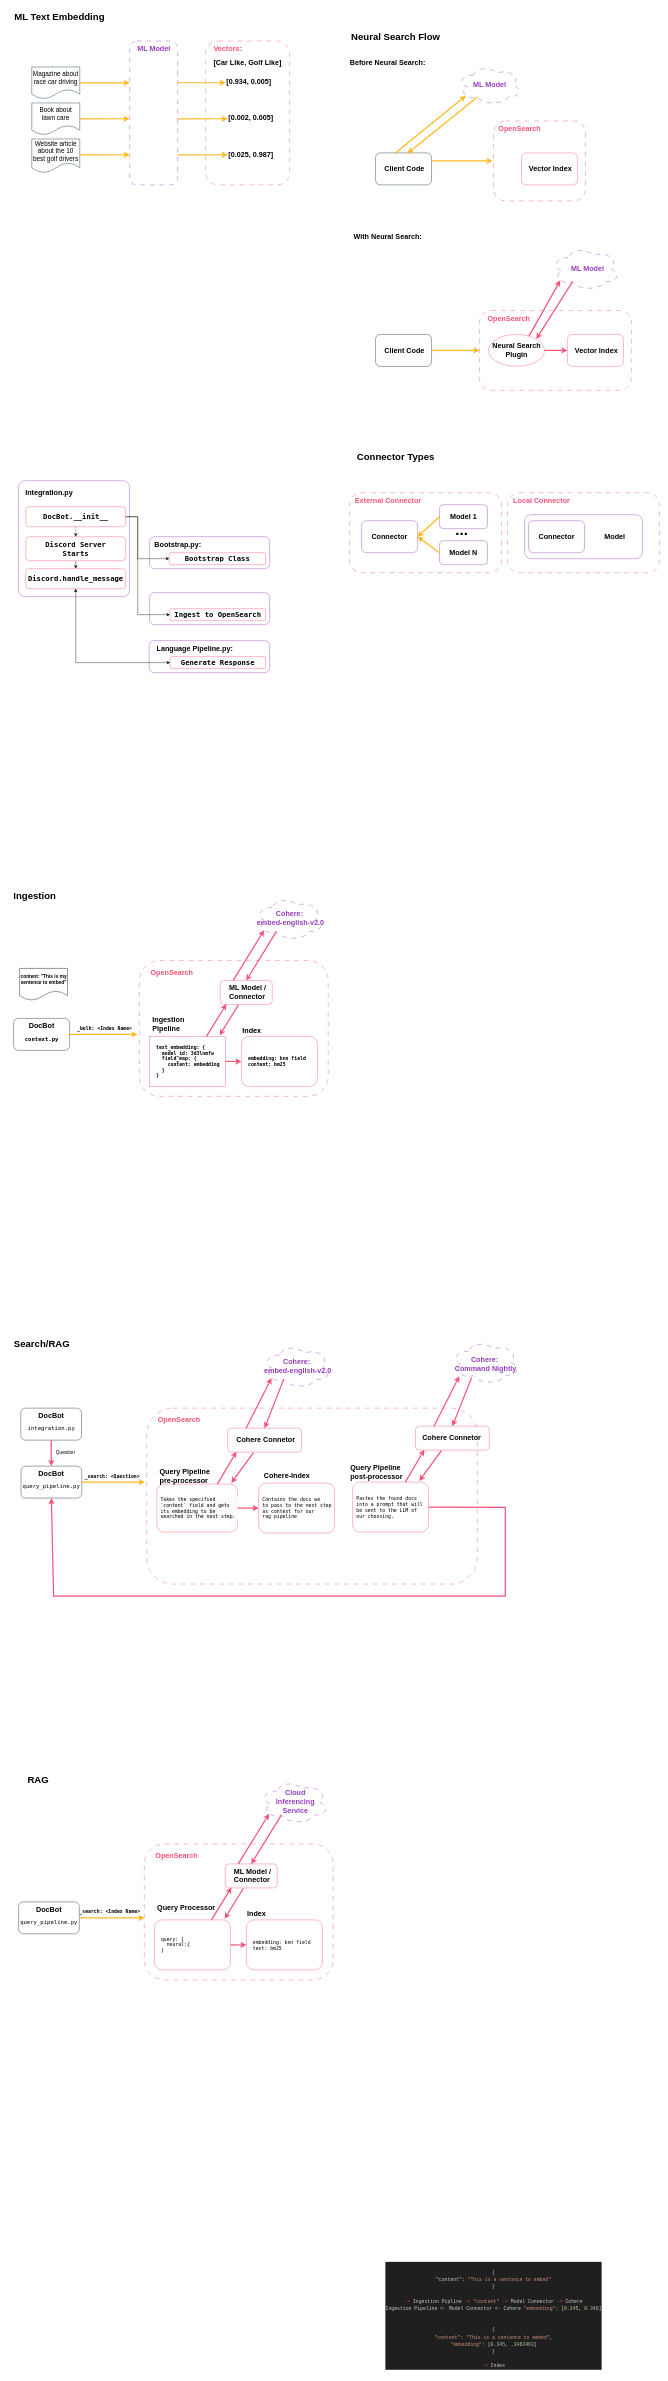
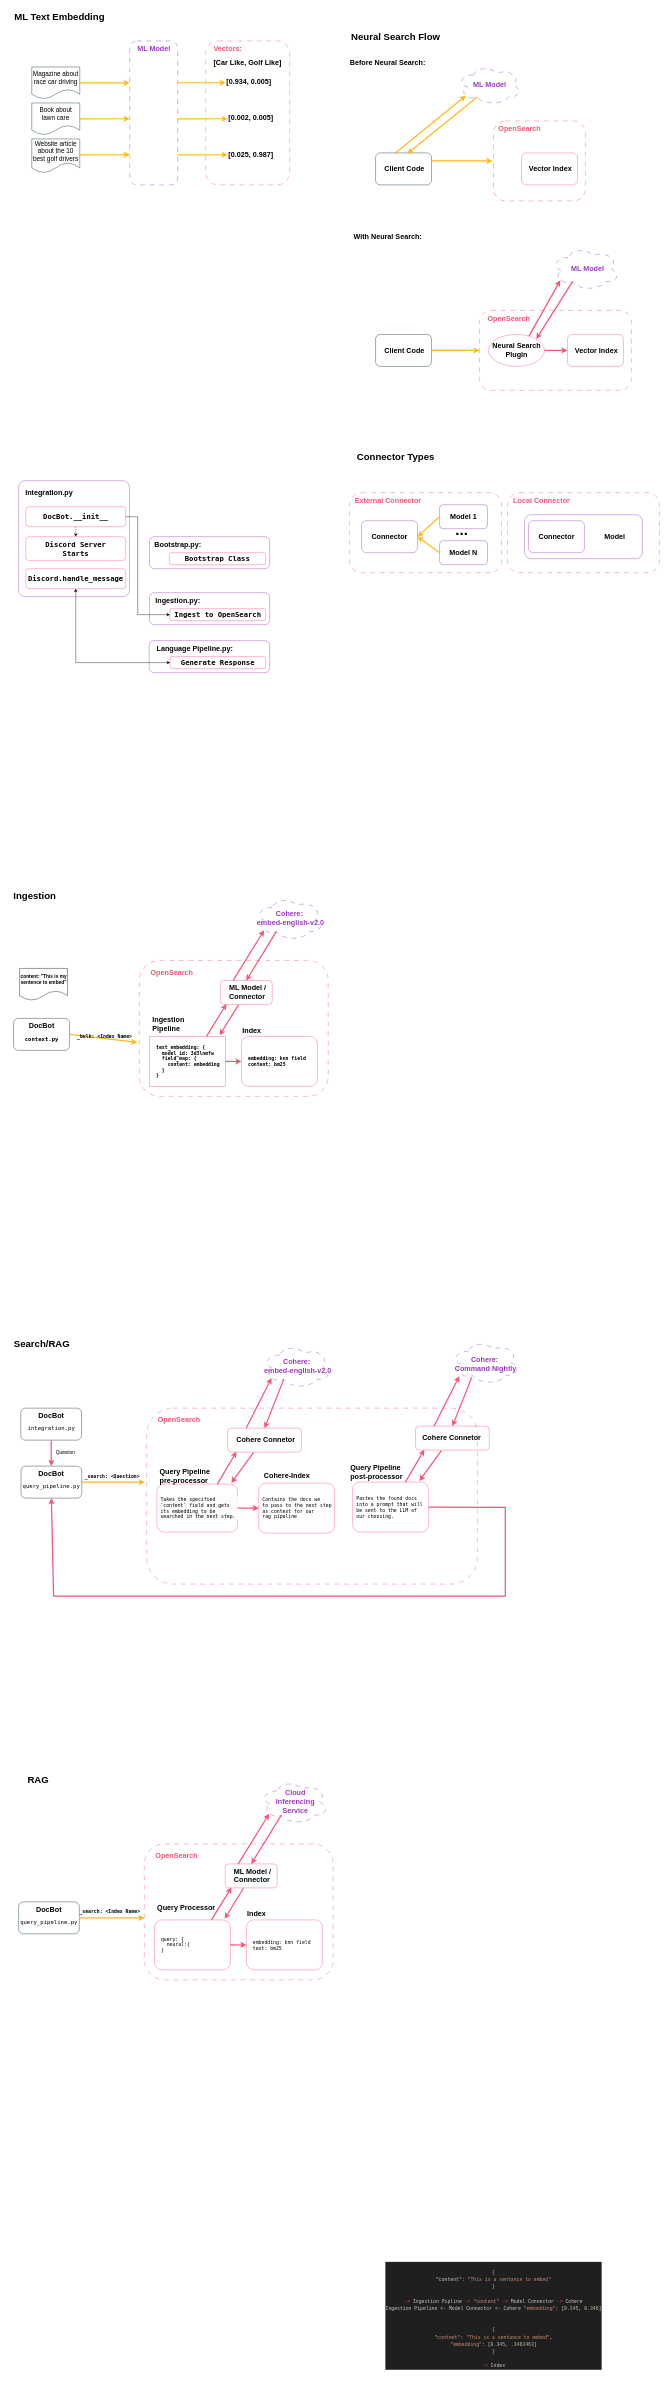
edge "DocBot.__init__" -> "Bootstrap Class": removed
edge "Discord Server Starts" -> "Discord.handle_message": removed
node "Ingestion.py:": added
node "_bulk: <Index Name>": moved (105, 1028) -> (105, 1036)
